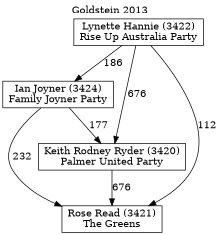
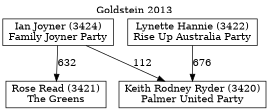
edge "Lynette Hannie (3422) Rise Up Australia Party" -> "Ian Joyner (3424) Family Joyner Party": removed, label "186"
edge "Ian Joyner (3424) Family Joyner Party" -> "Keith Rodney Ryder (3420) Palmer United Party": label "177" -> "112"
edge "Lynette Hannie (3422) Rise Up Australia Party" -> "Rose Read (3421) The Greens": removed, label "112"
edge "Ian Joyner (3424) Family Joyner Party" -> "Rose Read (3421) The Greens": label "232" -> "632"
edge "Keith Rodney Ryder (3420) Palmer United Party" -> "Rose Read (3421) The Greens": removed, label "676"
